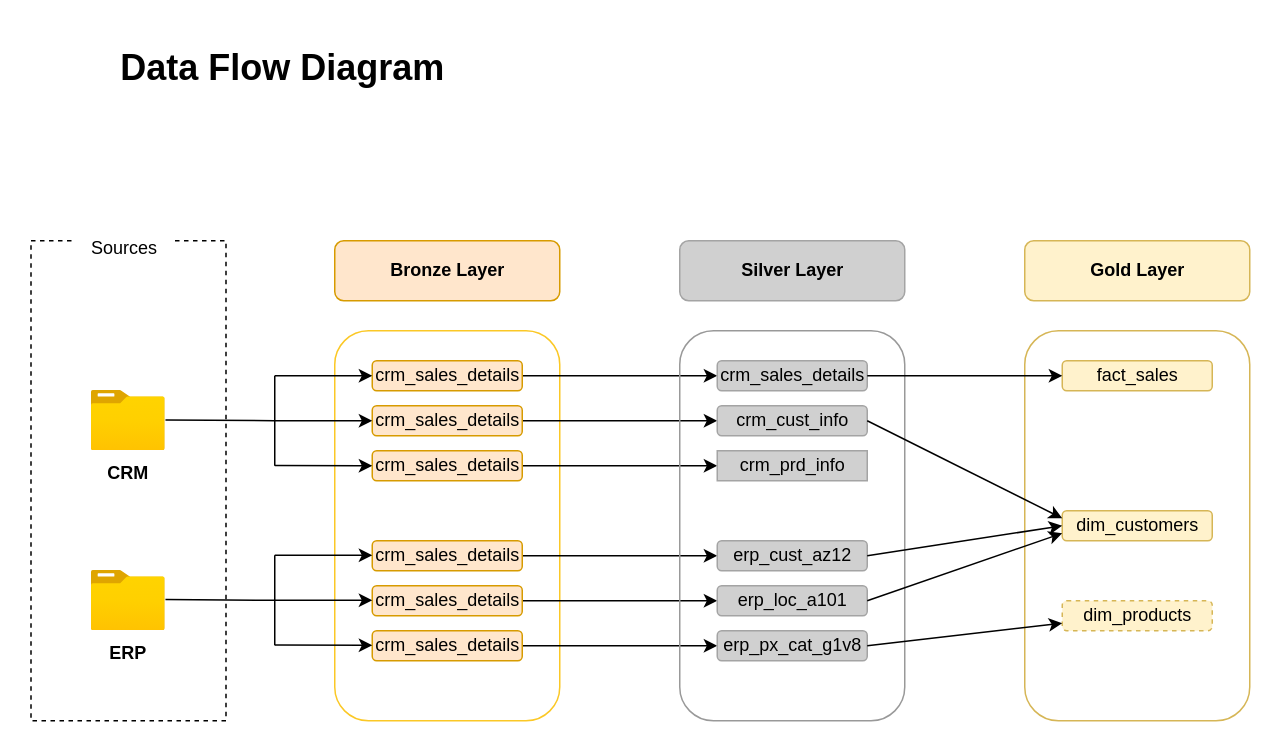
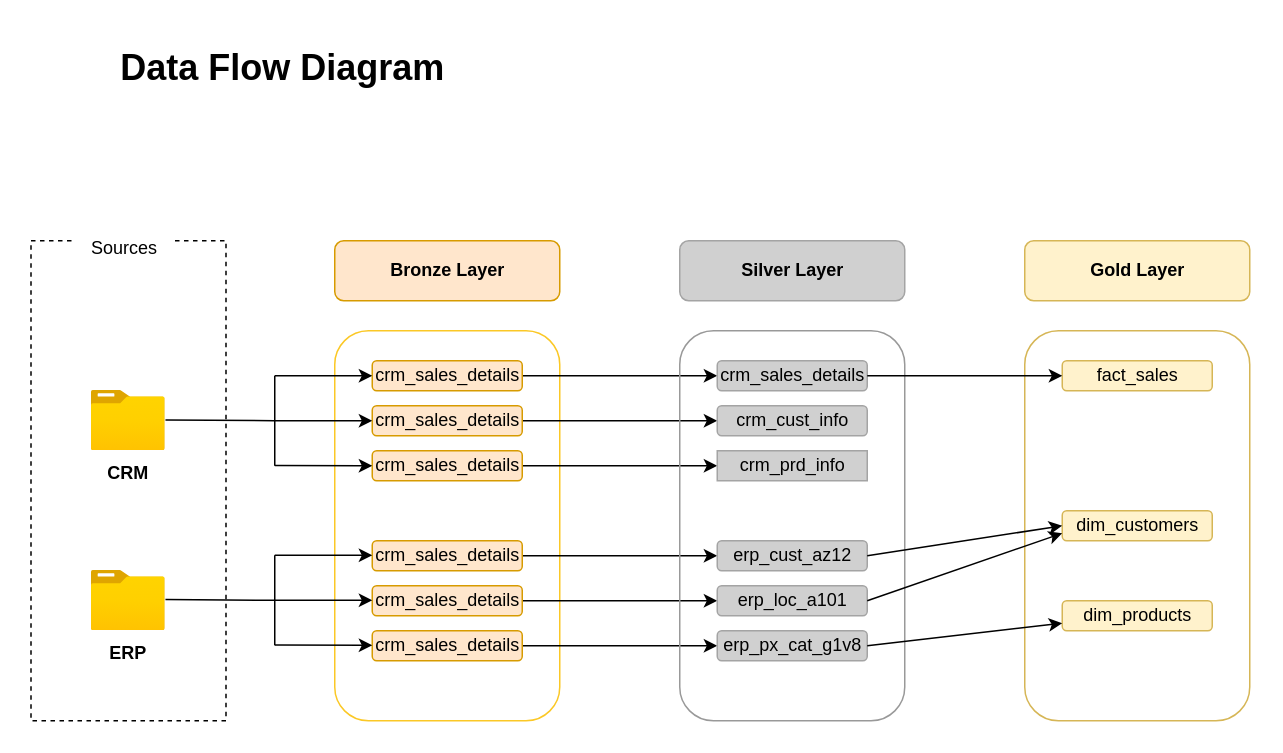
edge "crm_cust_info" -> "dim_customers": removed
node "dim_products": style dashed -> solid
